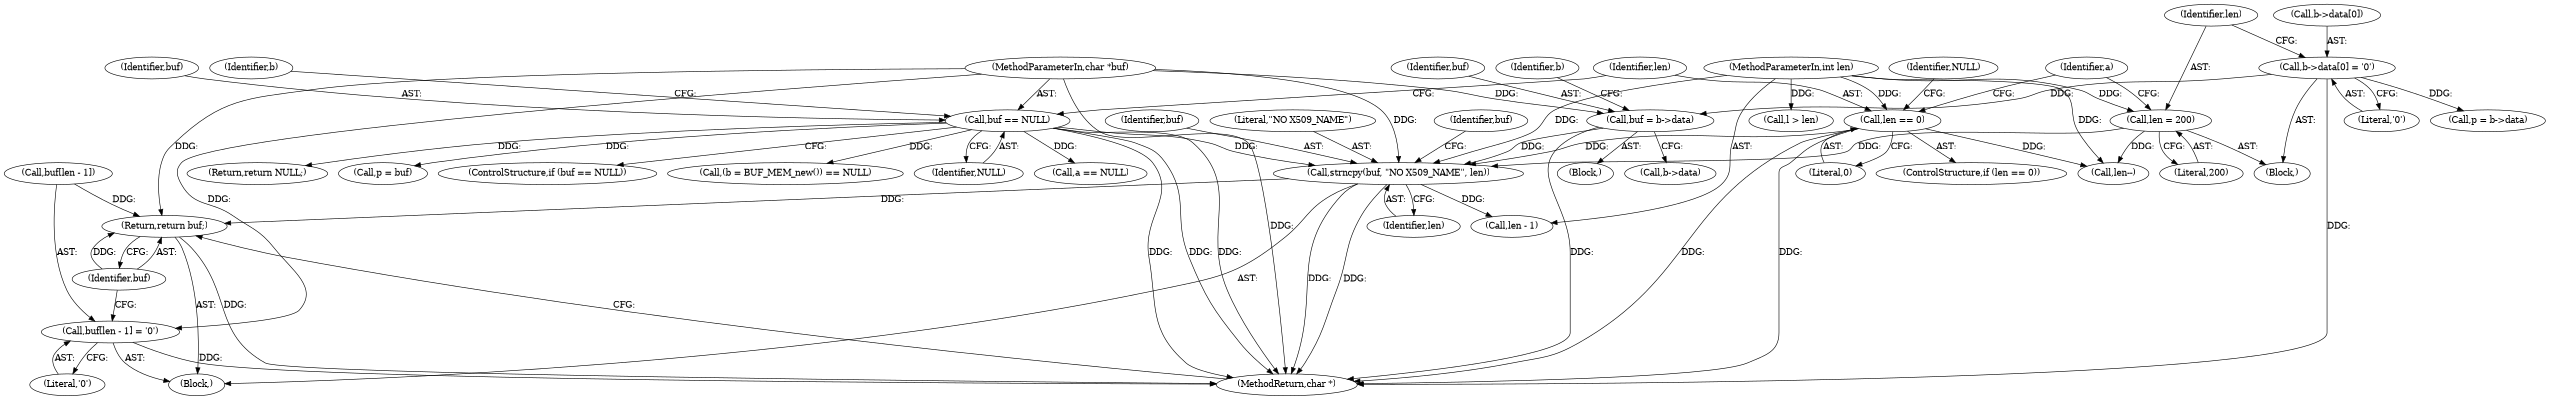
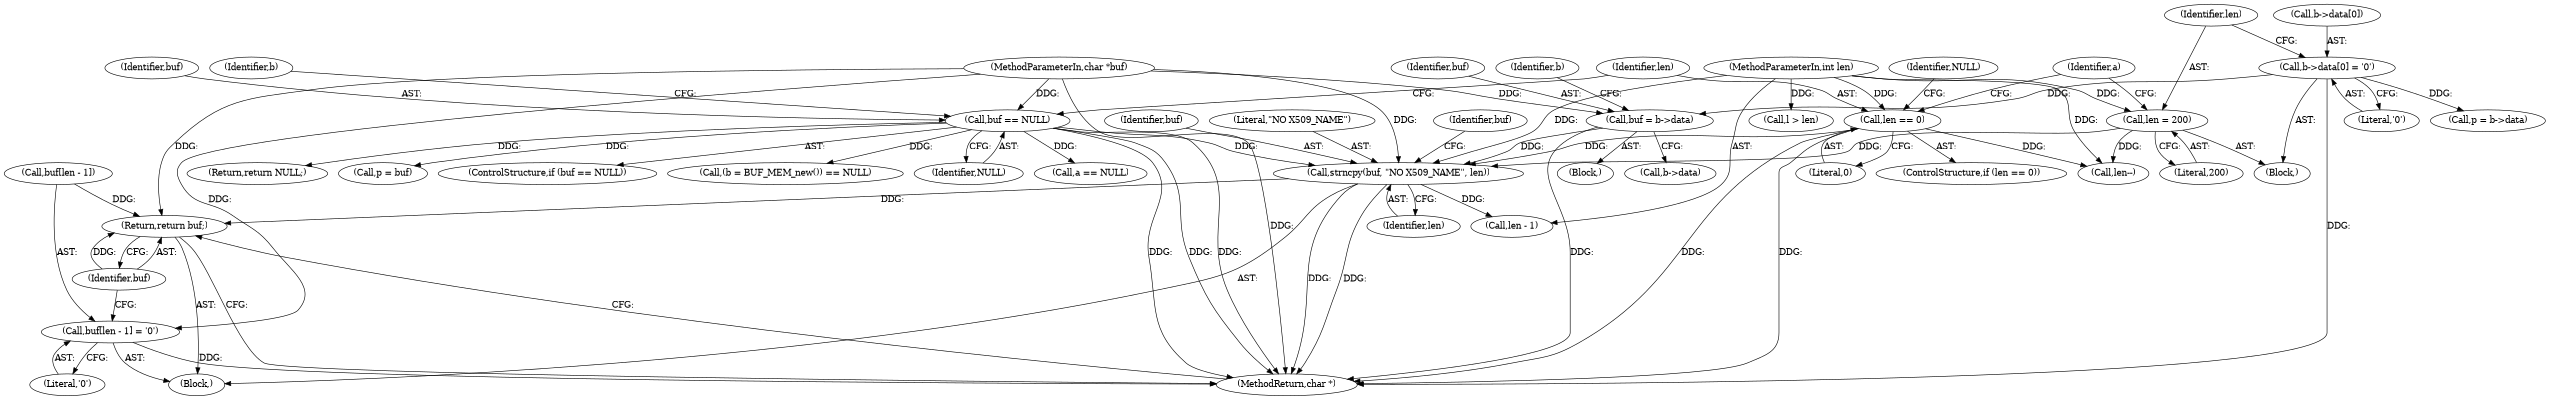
edge "(MethodParameterIn,char *buf)" -> "(Call,buf == NULL)": label "AST: " -> "DDG: "
edge "(Call,buf == NULL)" -> "(ControlStructure,if (buf == NULL))": label "CFG: " -> "AST: "
edge "(Return,return buf;)" -> "(MethodReturn,char *)": label "DDG: " -> "CFG: "
